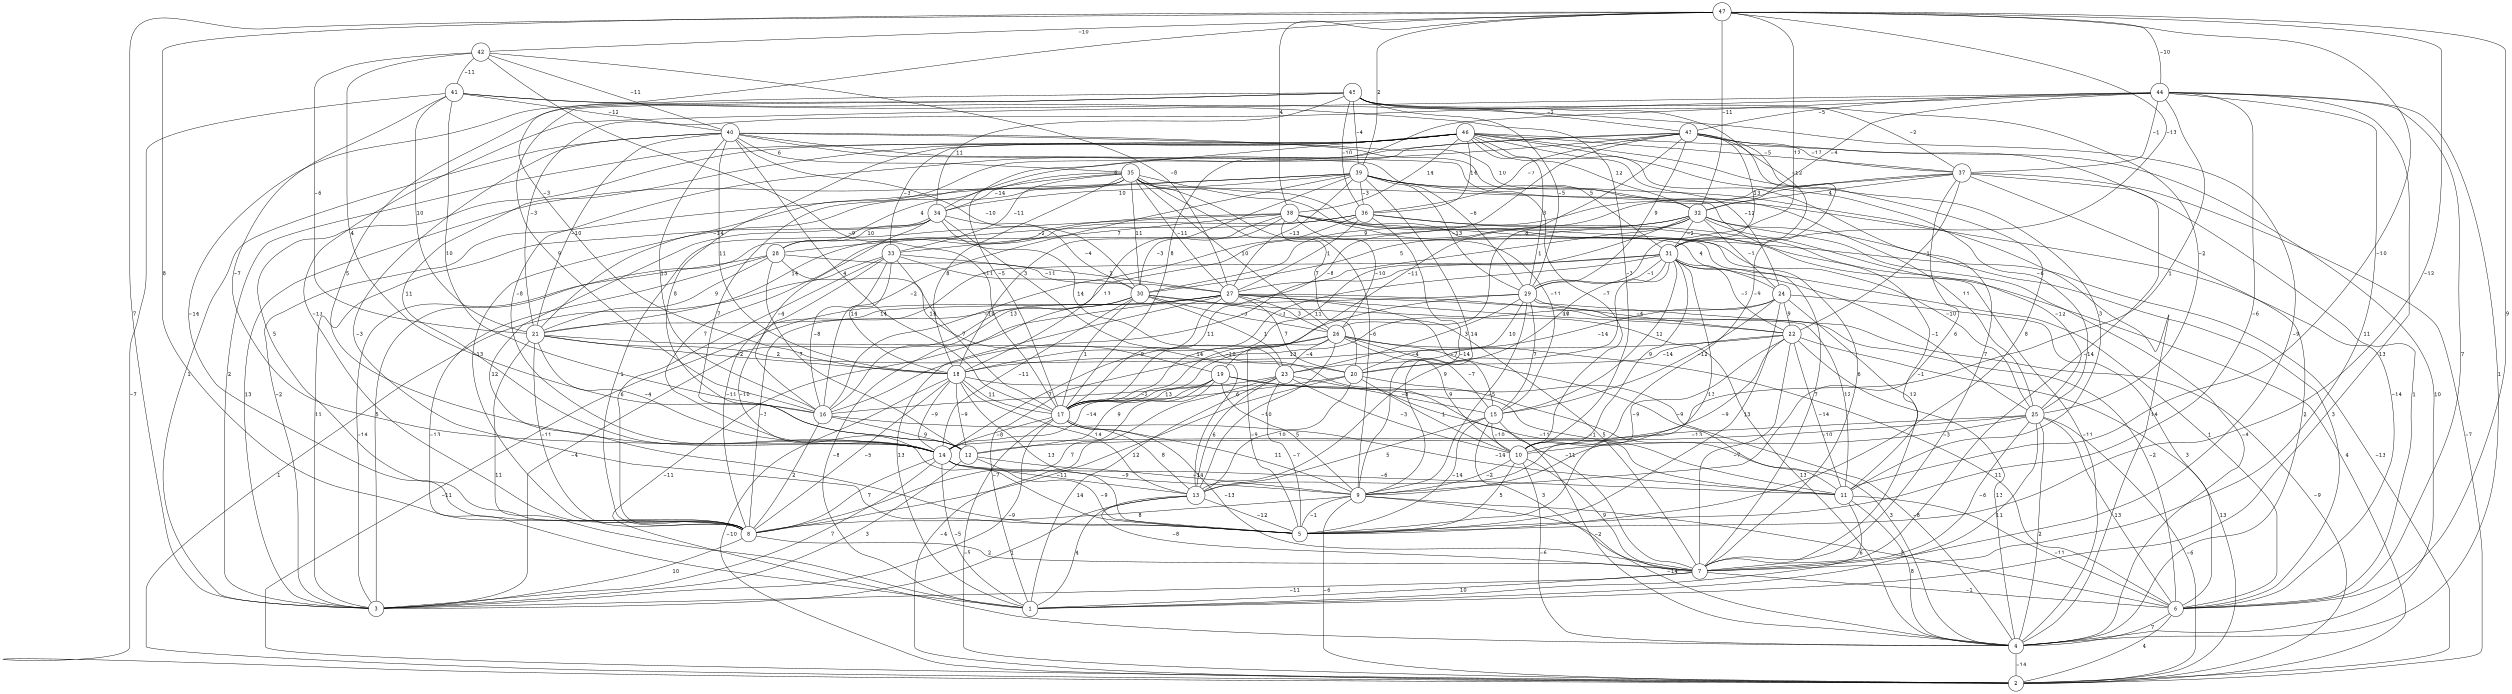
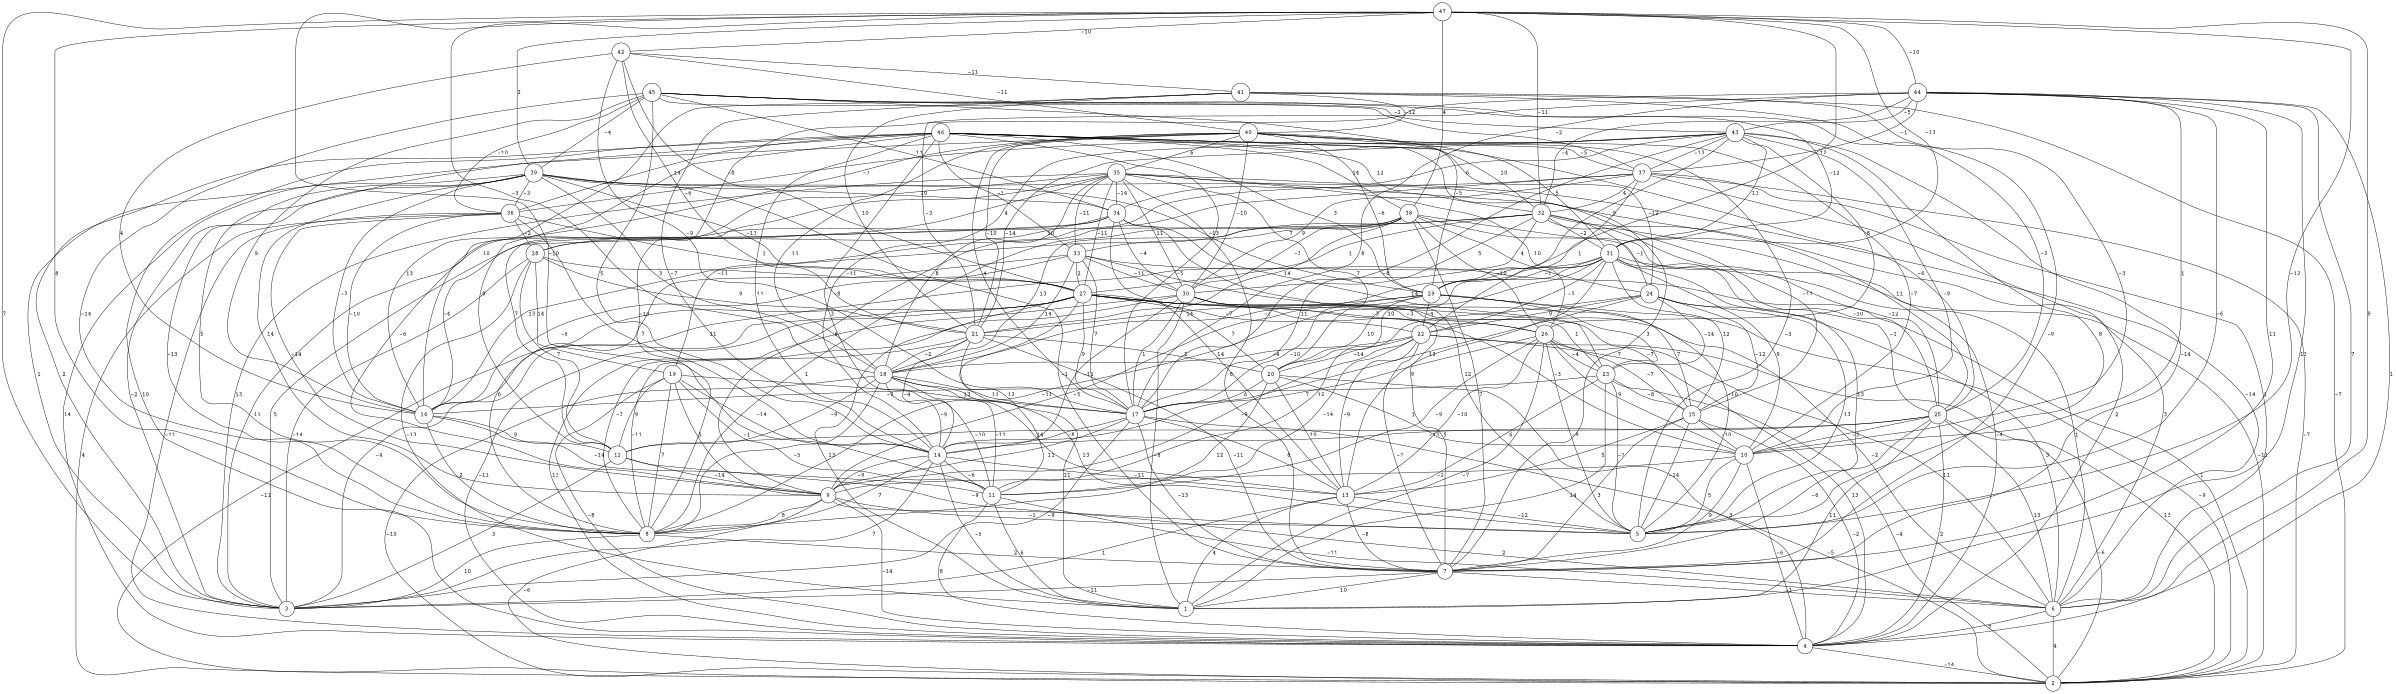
edge "23" -- "10": now "27" -- "10"
